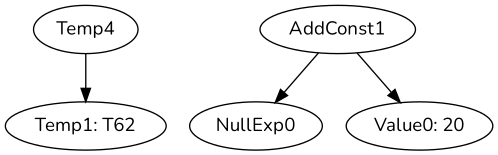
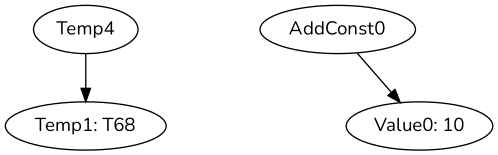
node "AddConst1": label "AddConst1" -> "AddConst0"
node "Temp1: T62": label "Temp1: T62" -> "Temp1: T68"
node "NullExp0": removed
node "Value0: 20": label "Value0: 20" -> "Value0: 10"
